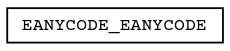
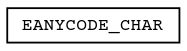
node "EANYCODE_EANYCODE": label "EANYCODE_EANYCODE" -> "EANYCODE_CHAR"
